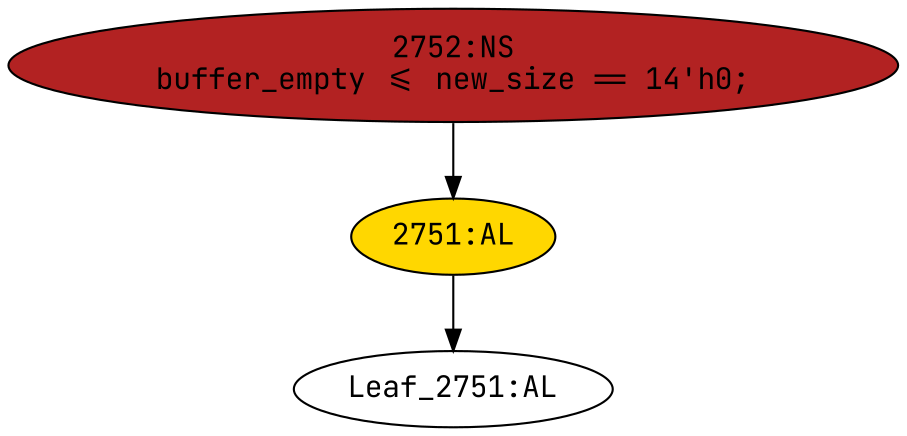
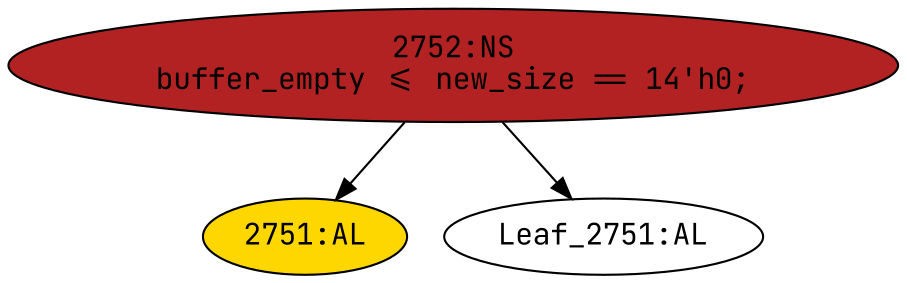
edge "2751:AL" -> "Leaf_2751:AL": now "2752:NS buffer_empty <= new_size == 14'h0;" -> "Leaf_2751:AL"
